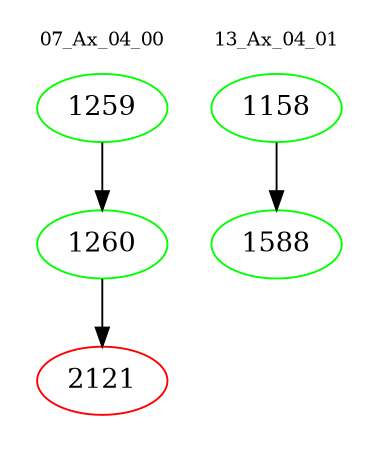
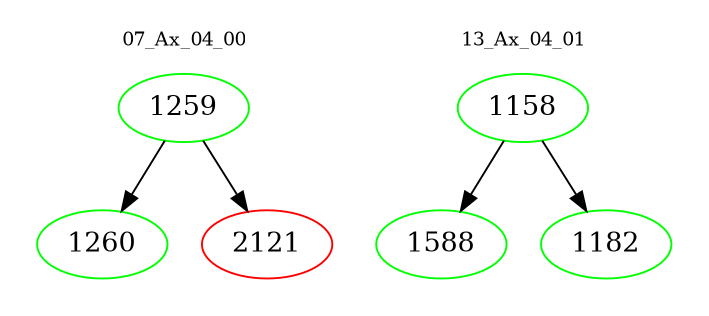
node "1182": added
edge "1260" -> "2121": now "1259" -> "2121"
